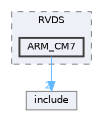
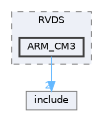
node "ARM_CM7": label "ARM_CM7" -> "ARM_CM3"
